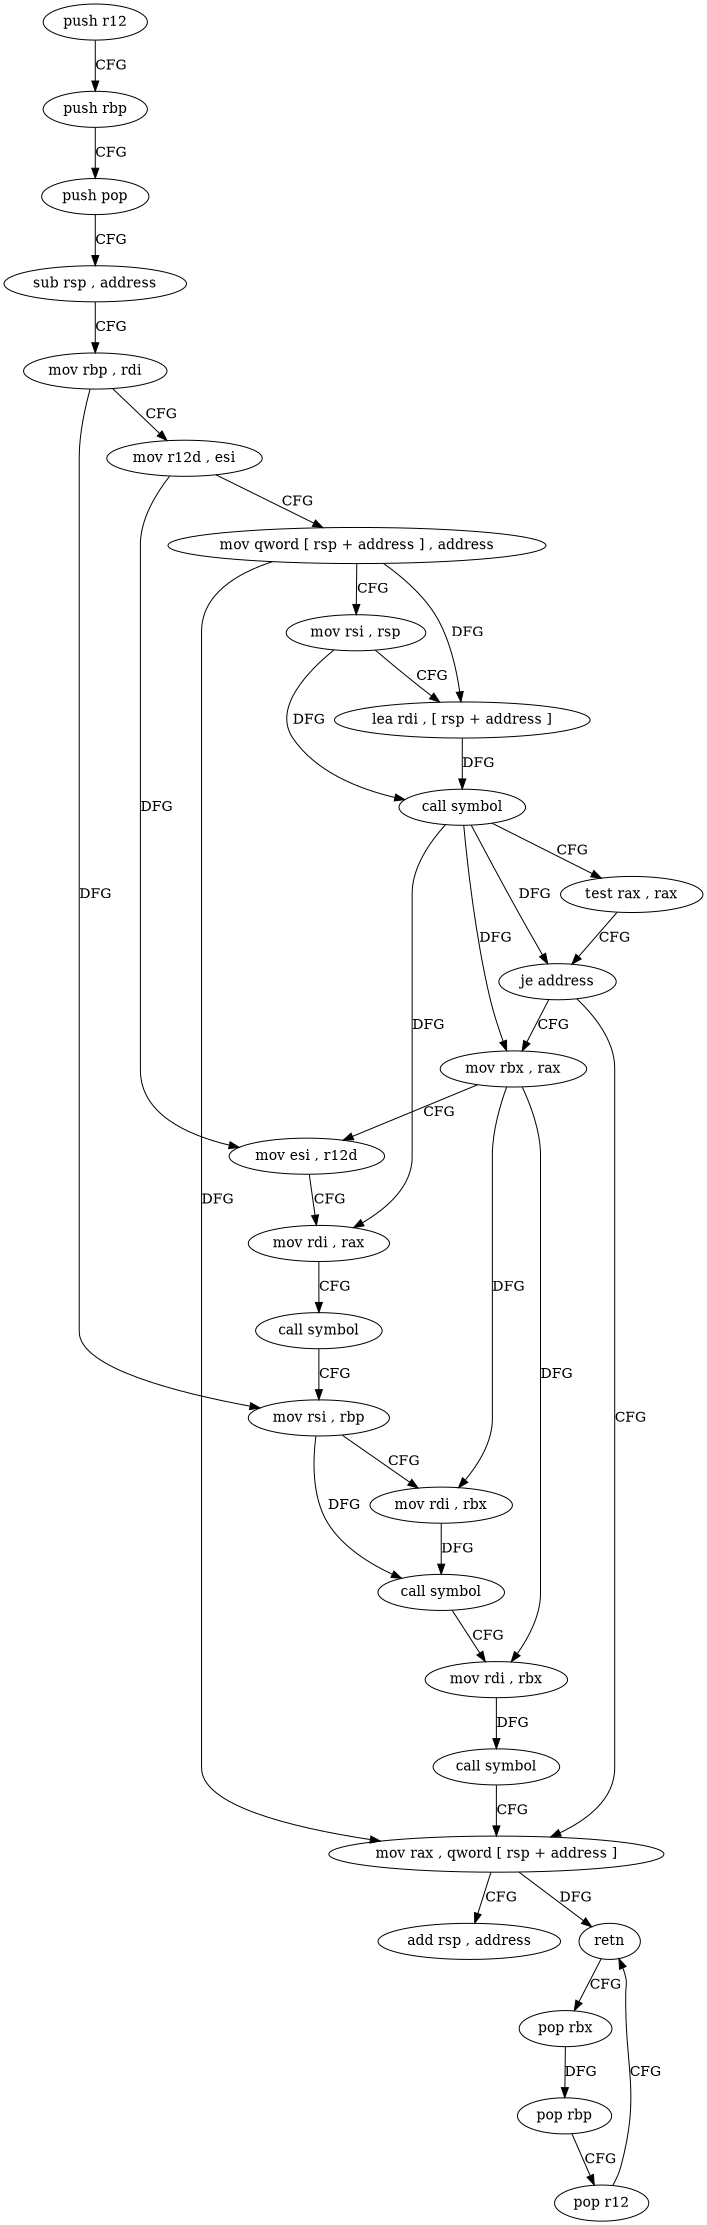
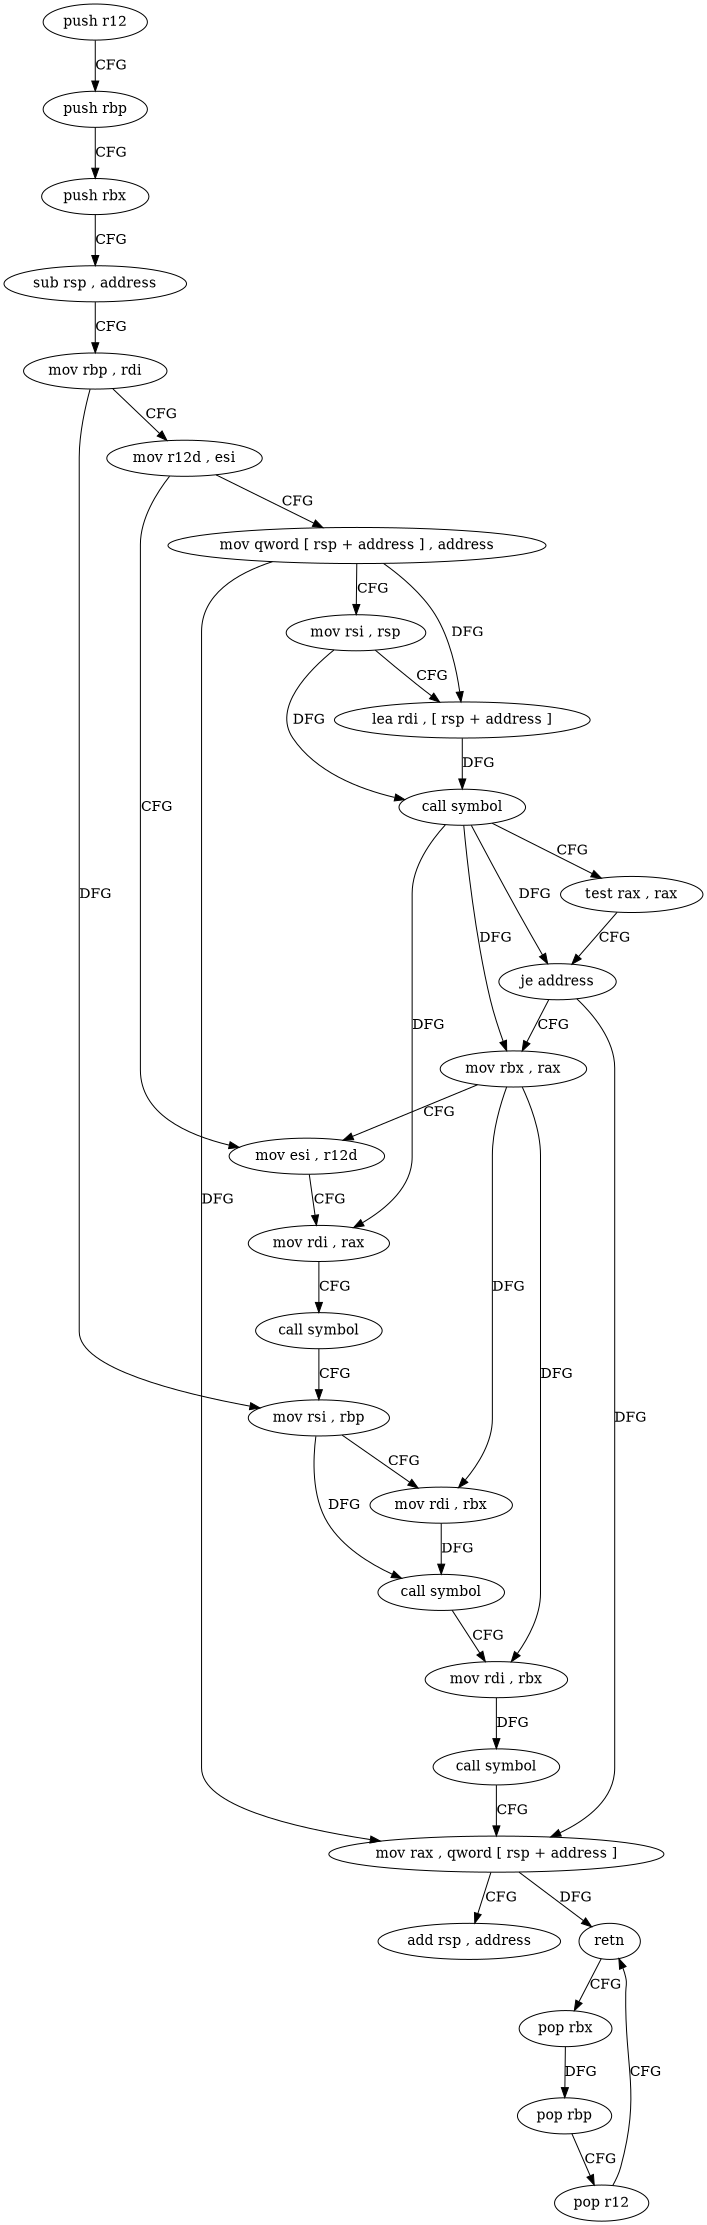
node "push pop": label "push pop" -> "push rbx"
edge "mov r12d , esi" -> "mov esi , r12d": label "DFG" -> "CFG"
edge "je address" -> "mov rax , qword [ rsp + address ]": label "CFG" -> "DFG"
